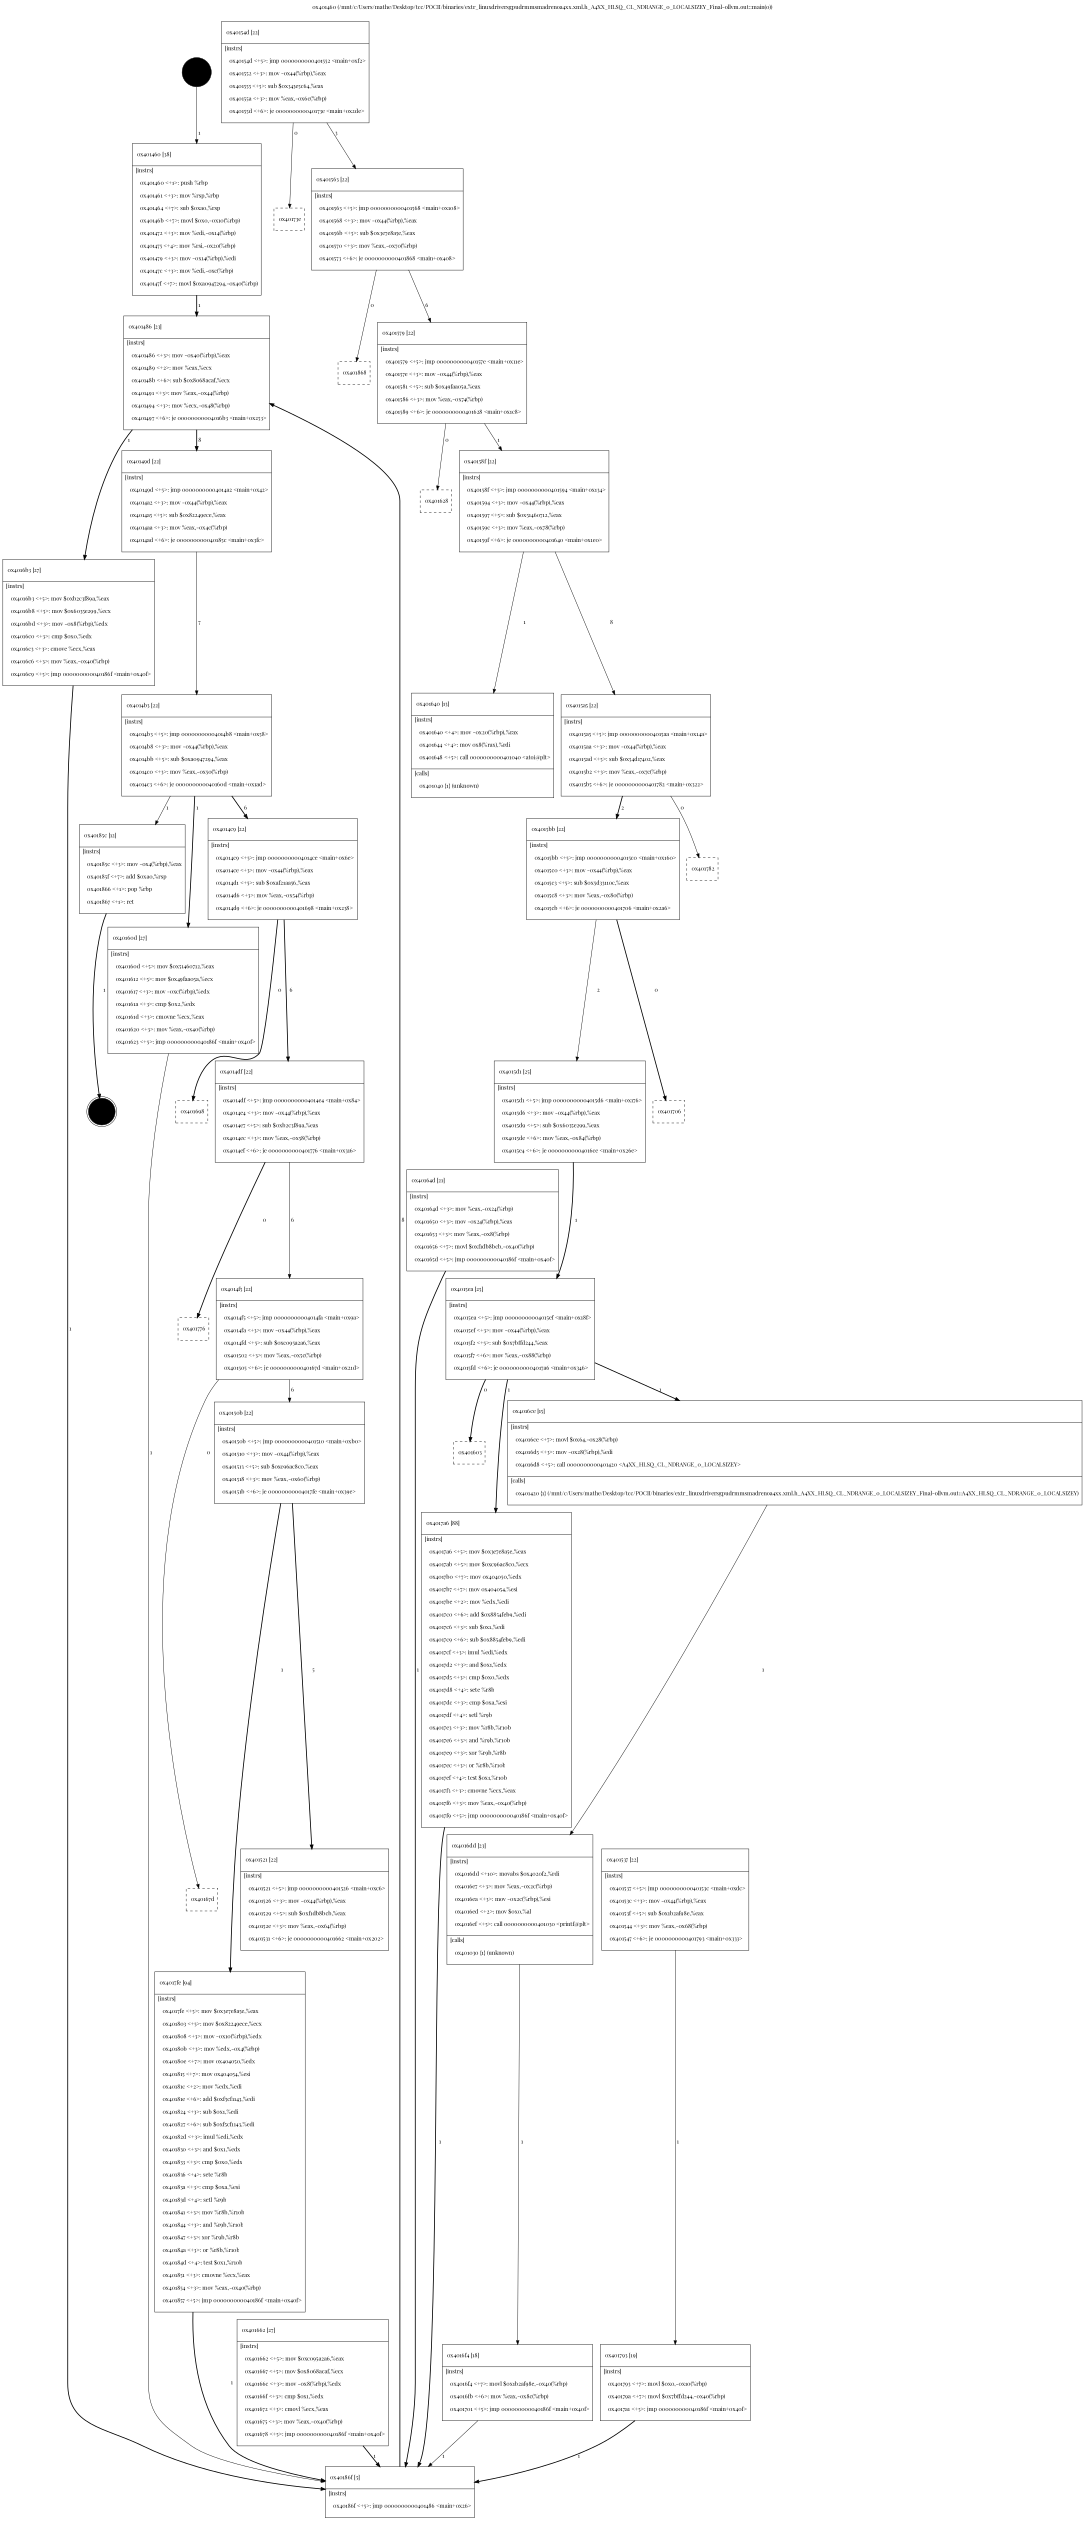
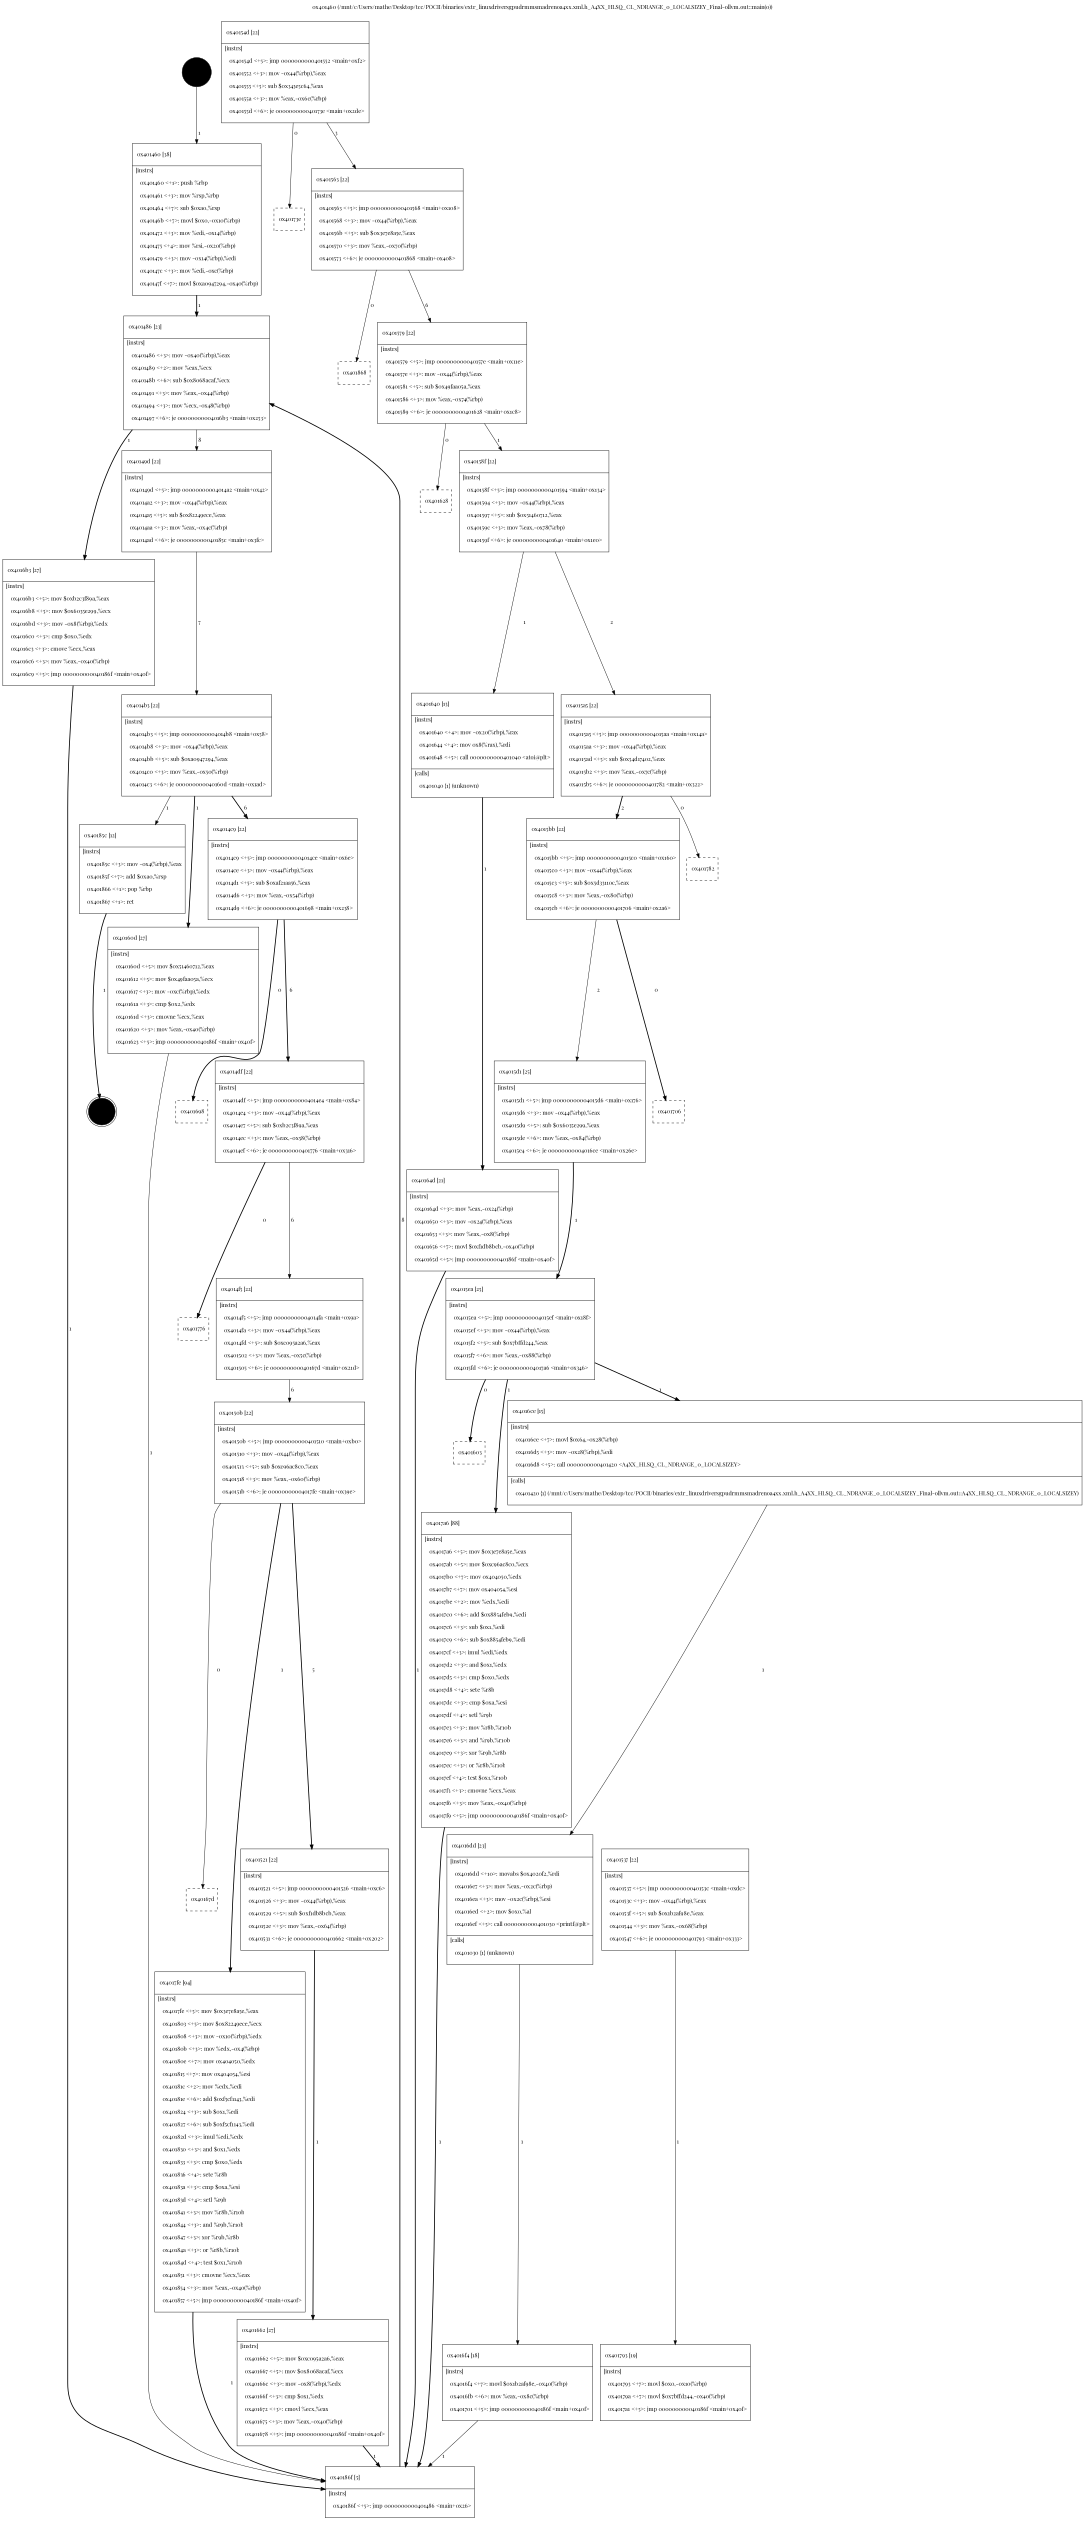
edge "0x401486 [23]" -> "0x40149d [22]": style bold -> solid
edge "0x40158f [22]" -> "0x4015a5 [22]": label " 8" -> " 2"
edge "0x401640 [13]" -> "0x40164d [21]": added, label "1"
edge "0x4014f5 [22]" -> "0x40167d": now "0x40150b [22]" -> "0x40167d"
edge "0x401521 [22]" -> "0x401662 [27]": added, label "1"
edge "0x401793 [19]" -> "0x40186f [5]": removed, label "1"
